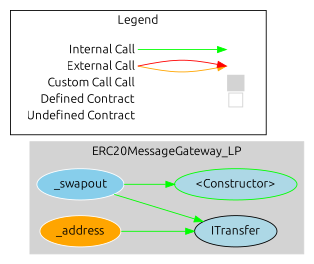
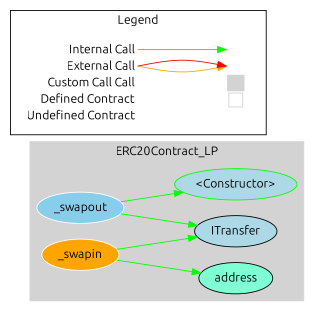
cluster "ERC20MessageGateway_LP": label "ERC20MessageGateway_LP" -> "ERC20Contract_LP"
node "_address": label "_address" -> "_swapin"
node "address": added
